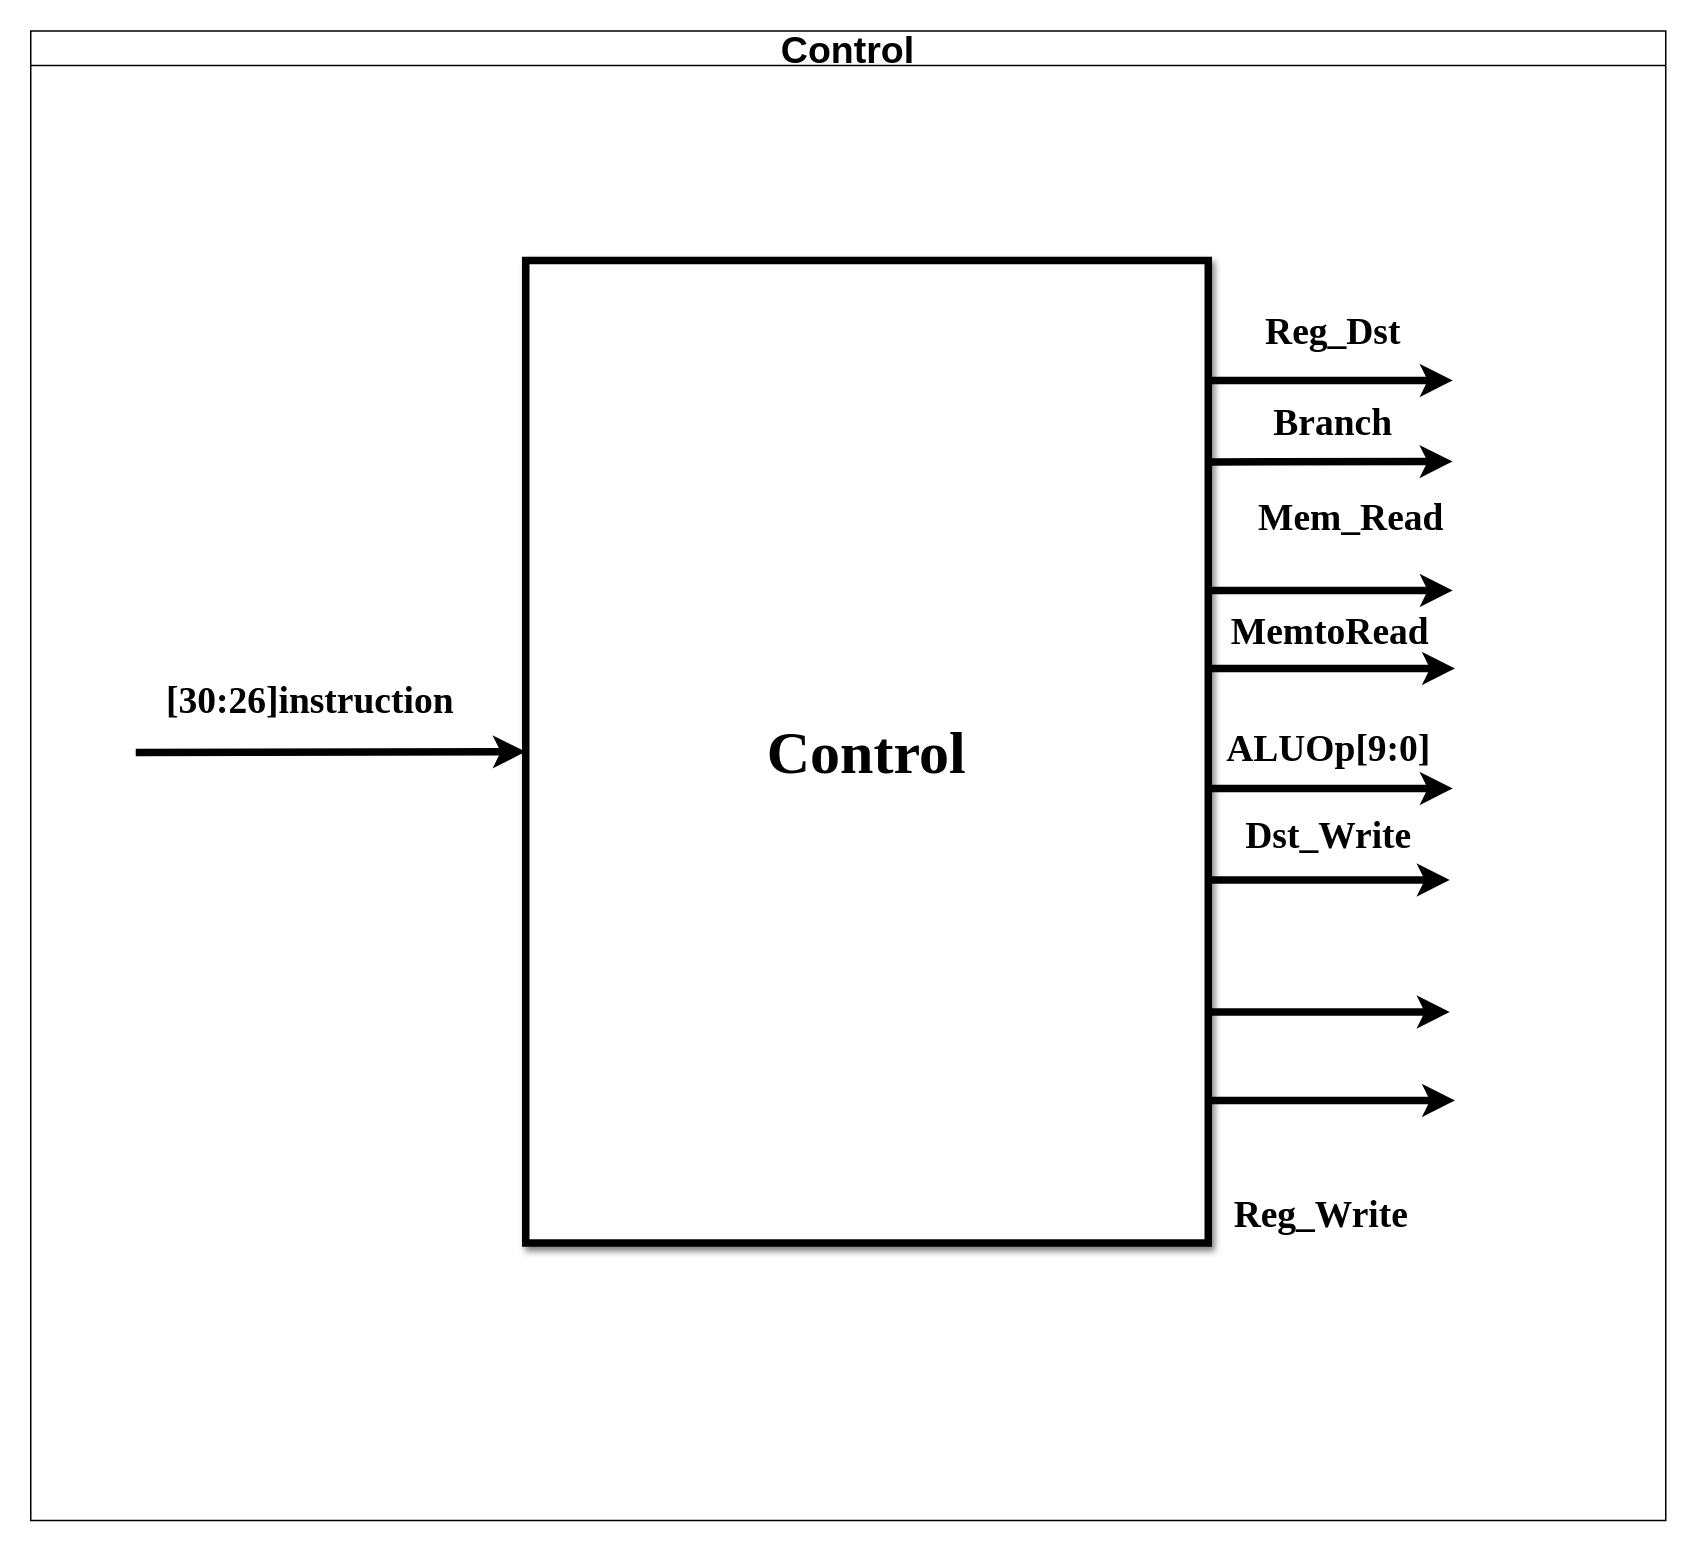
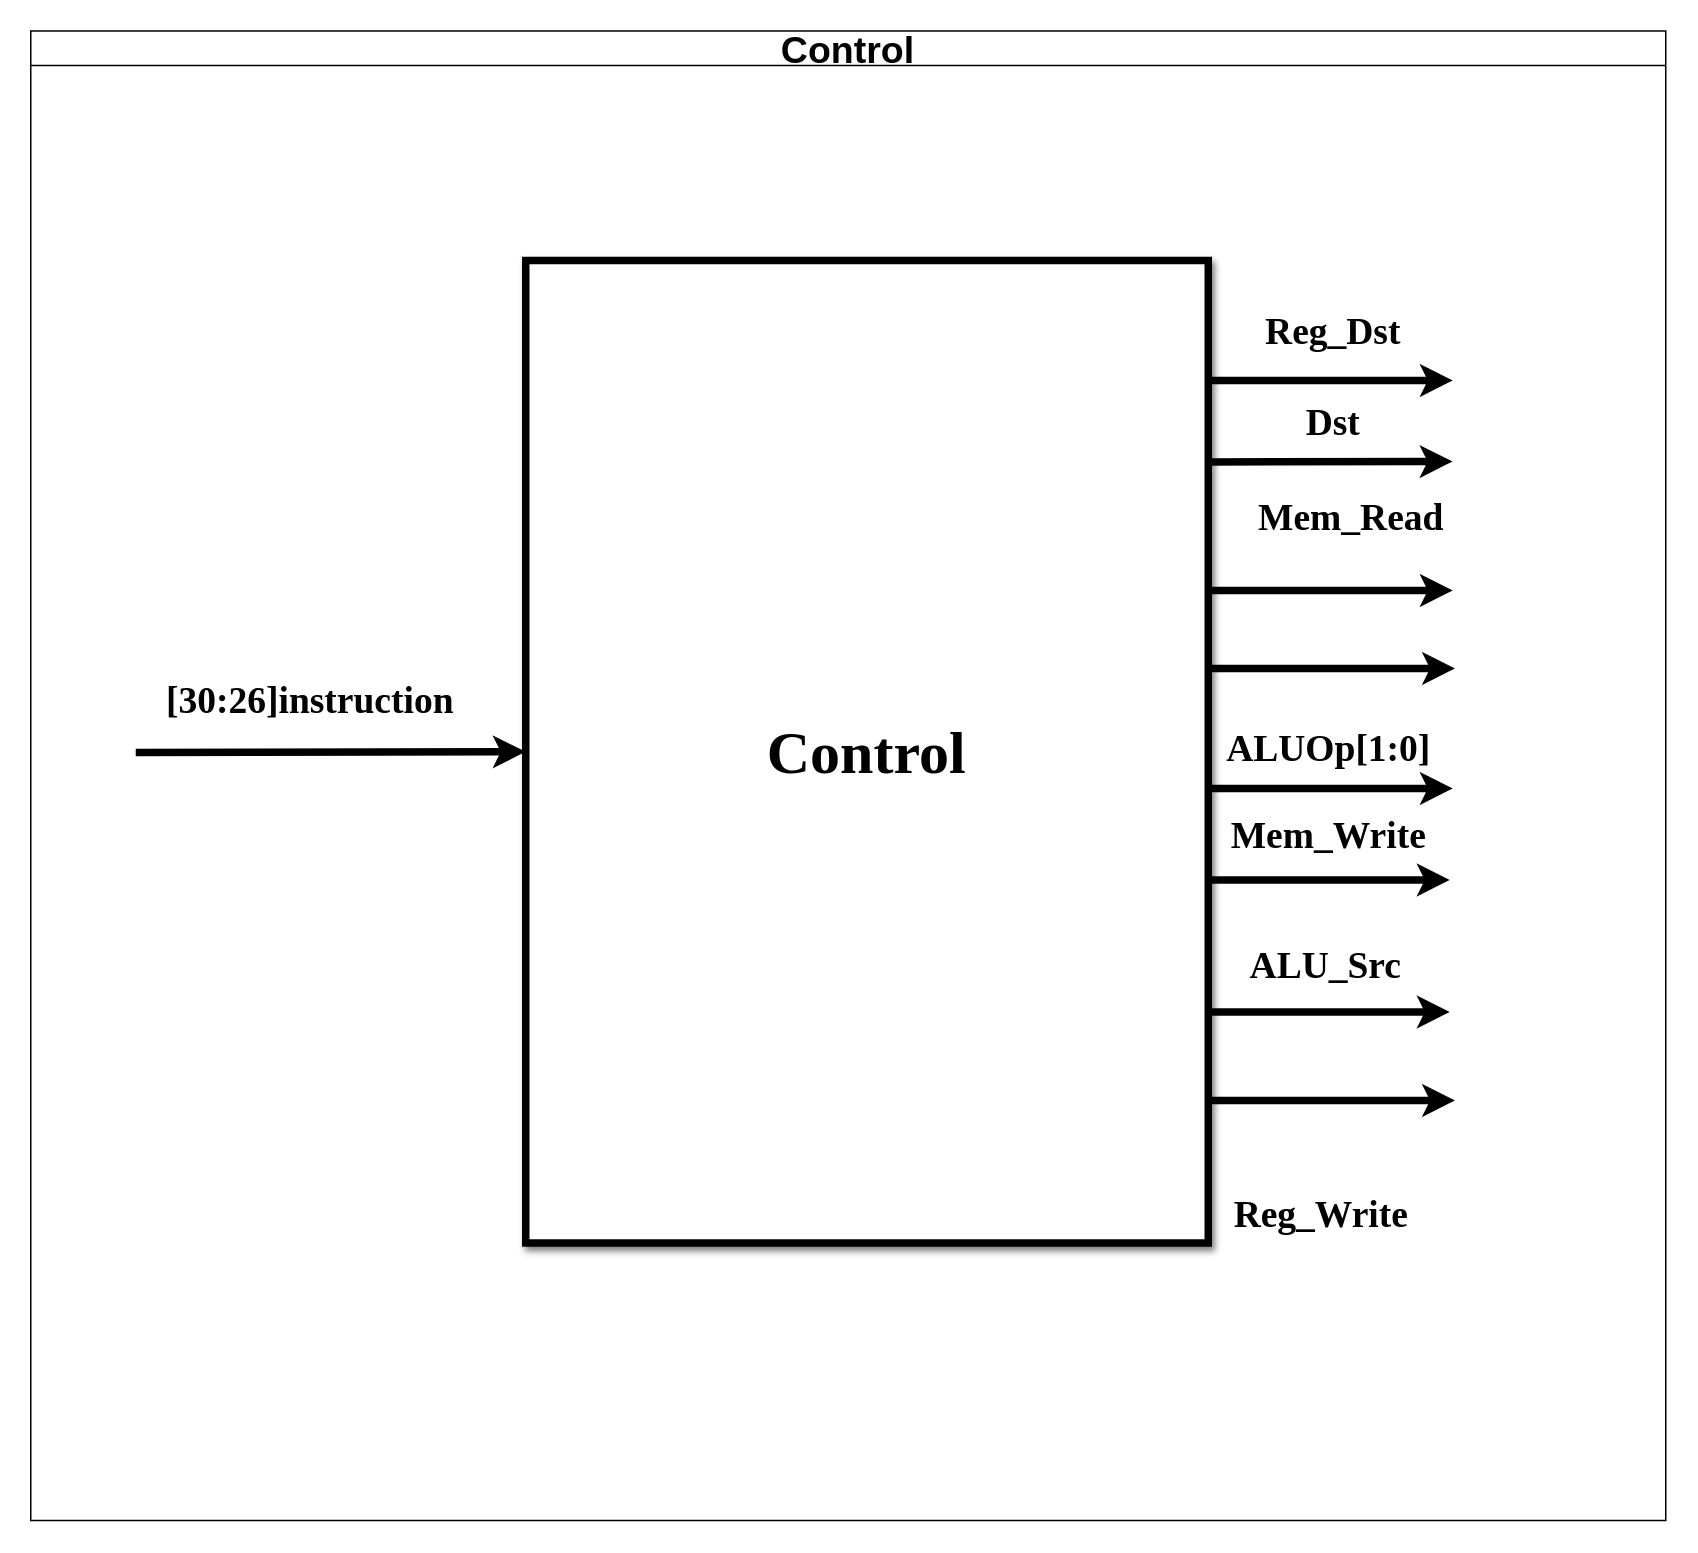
node "Branch": label "Branch" -> "Dst"
node "MemtoRead": removed
node "ALUOp[9:0]": label "ALUOp[9:0]" -> "ALUOp[1:0]"
node "Dst_Write": label "Dst_Write" -> "Mem_Write"
node "ALU_Src": added
